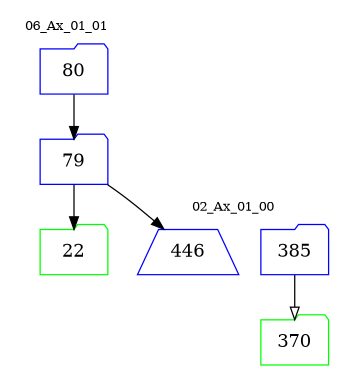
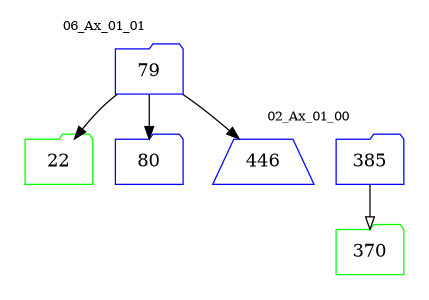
edge "80" -> "79": reversed
